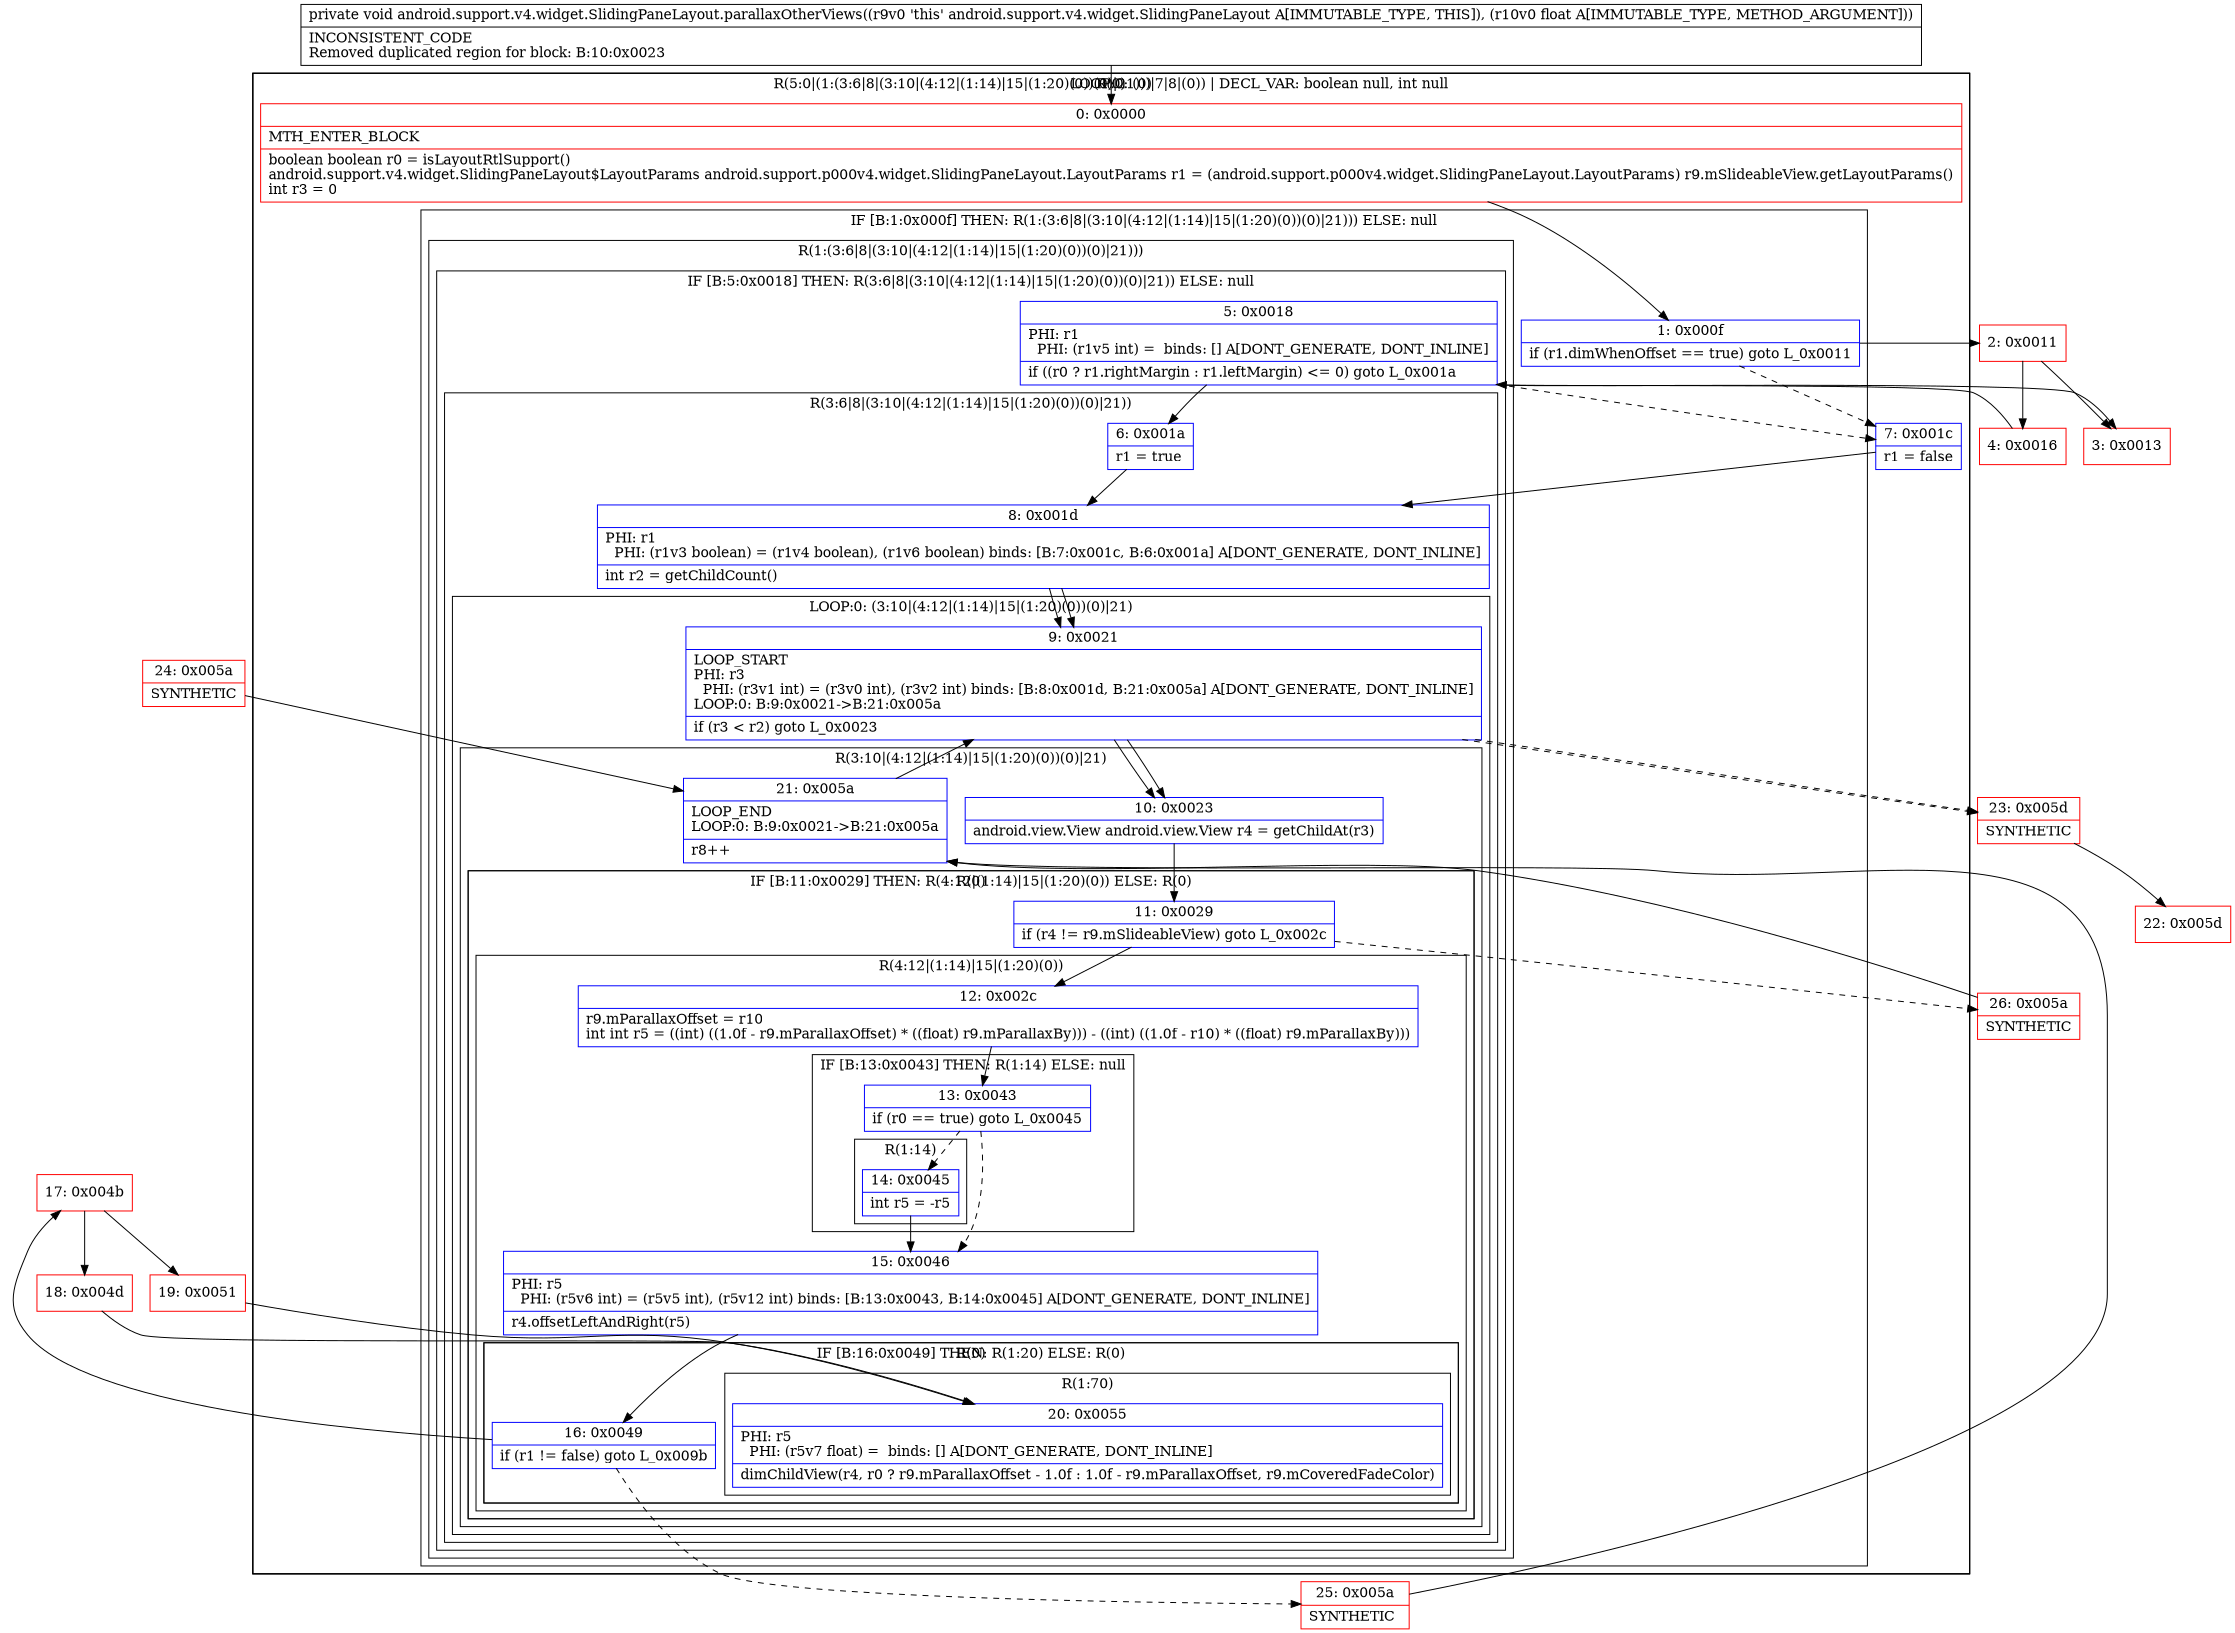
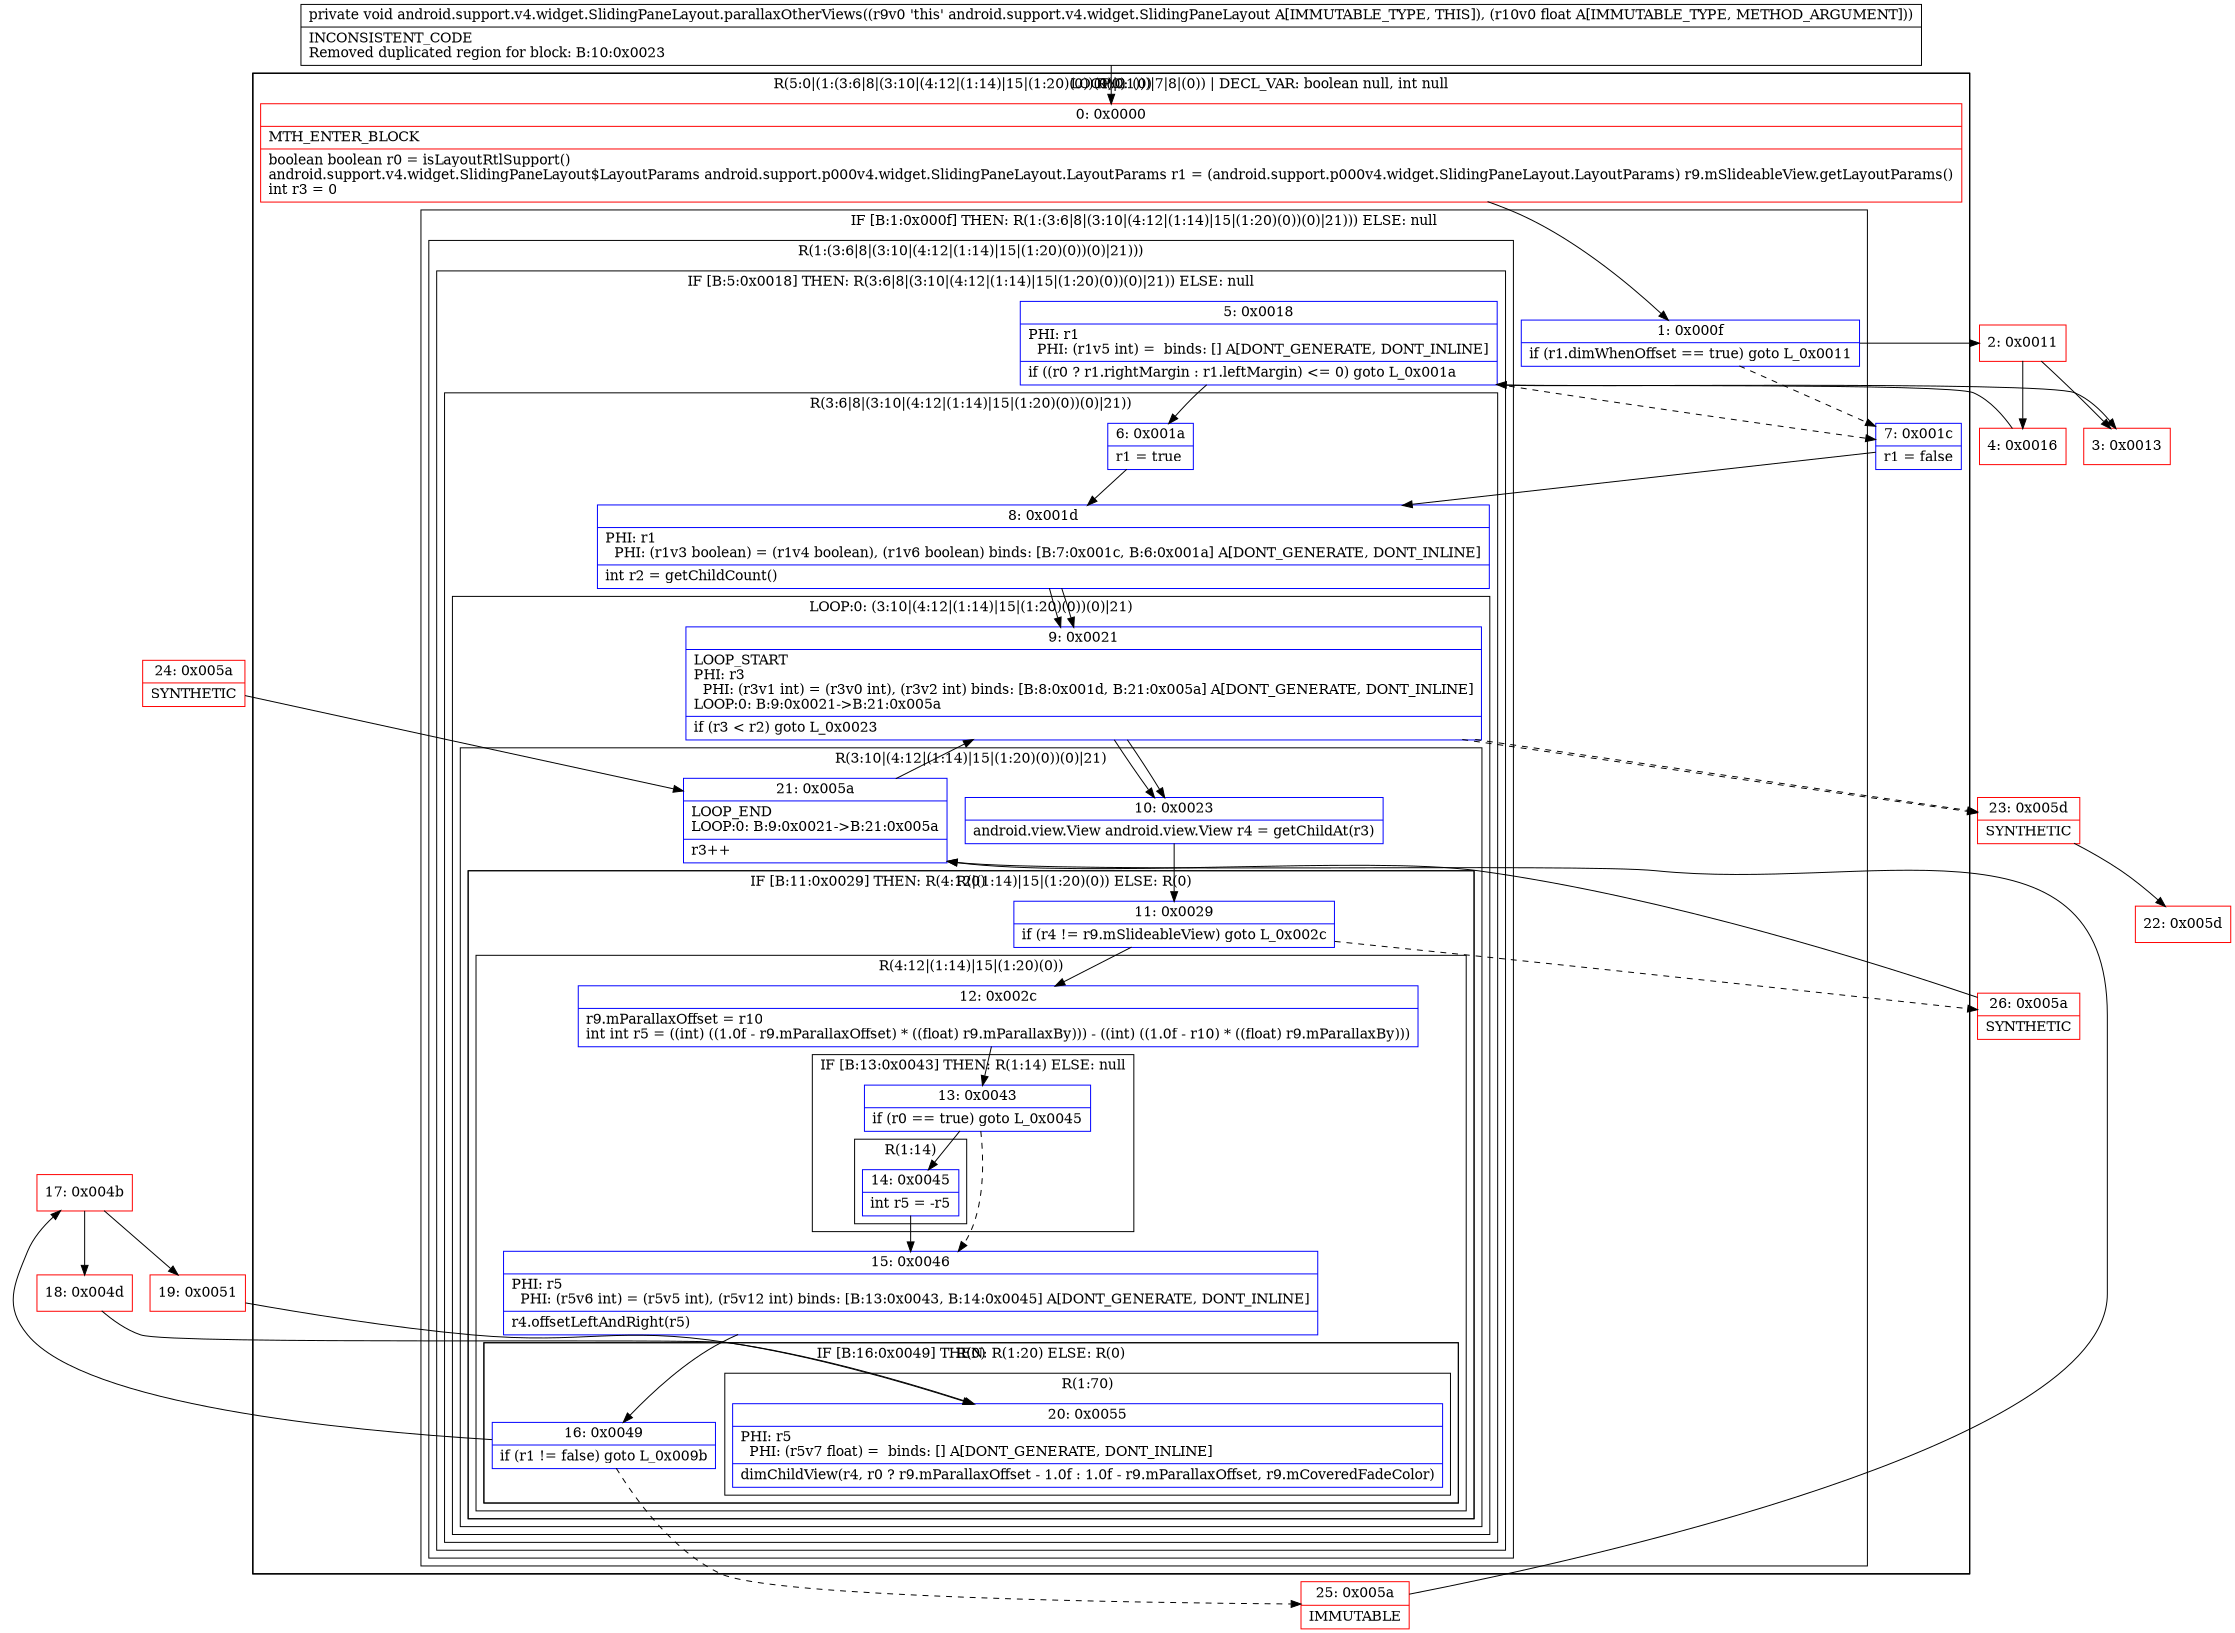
node "21: 0x005a": text "r8++" -> "r3++"
edge "13: 0x0043" -> "14: 0x0045": style dashed -> solid
node "25: 0x005a": text "SYNTHETIC" -> "IMMUTABLE"
